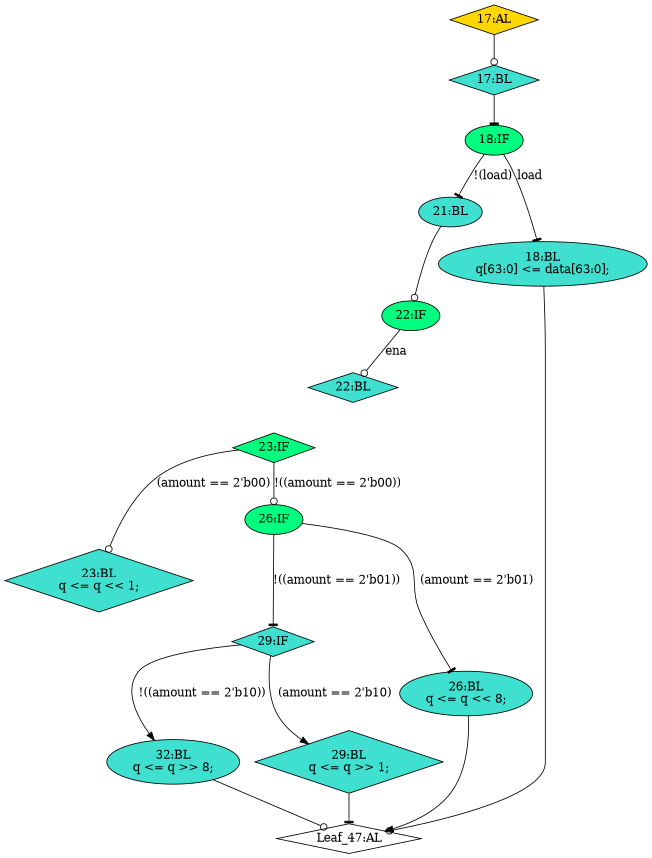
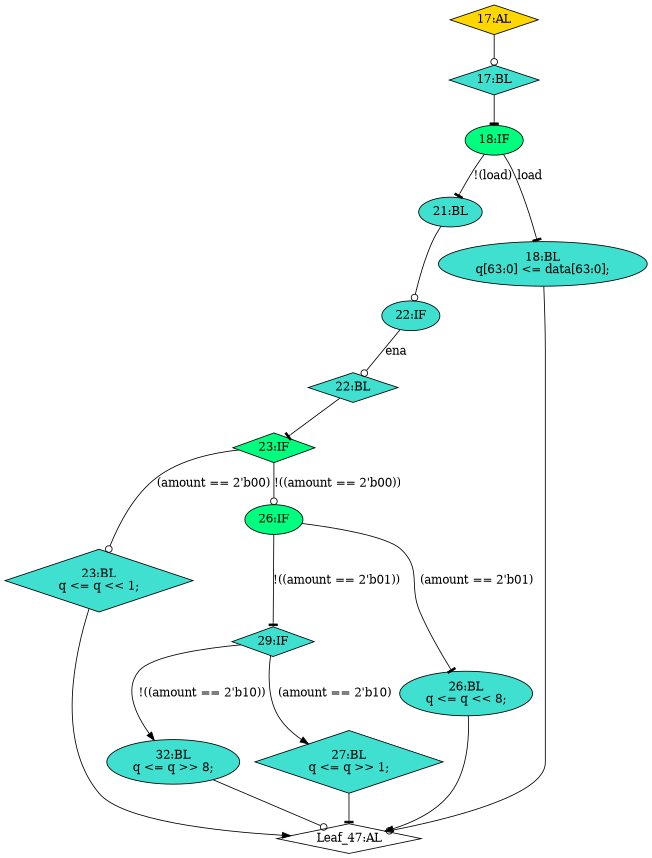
node "22:IF": fillcolor springgreen -> turquoise
edge "22:BL" -> "23:IF": added
node "29:BL q <= q >> 1;": label "29:BL q <= q >> 1;" -> "27:BL q <= q >> 1;"
edge "23:BL q <= q << 1;" -> "Leaf_47:AL": added
